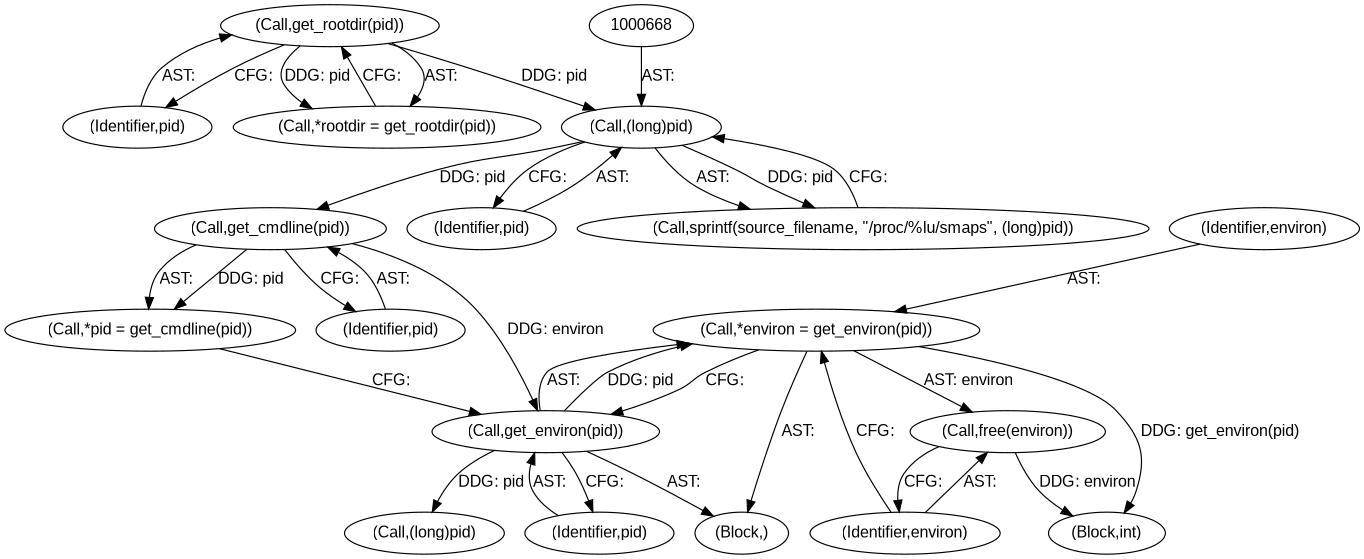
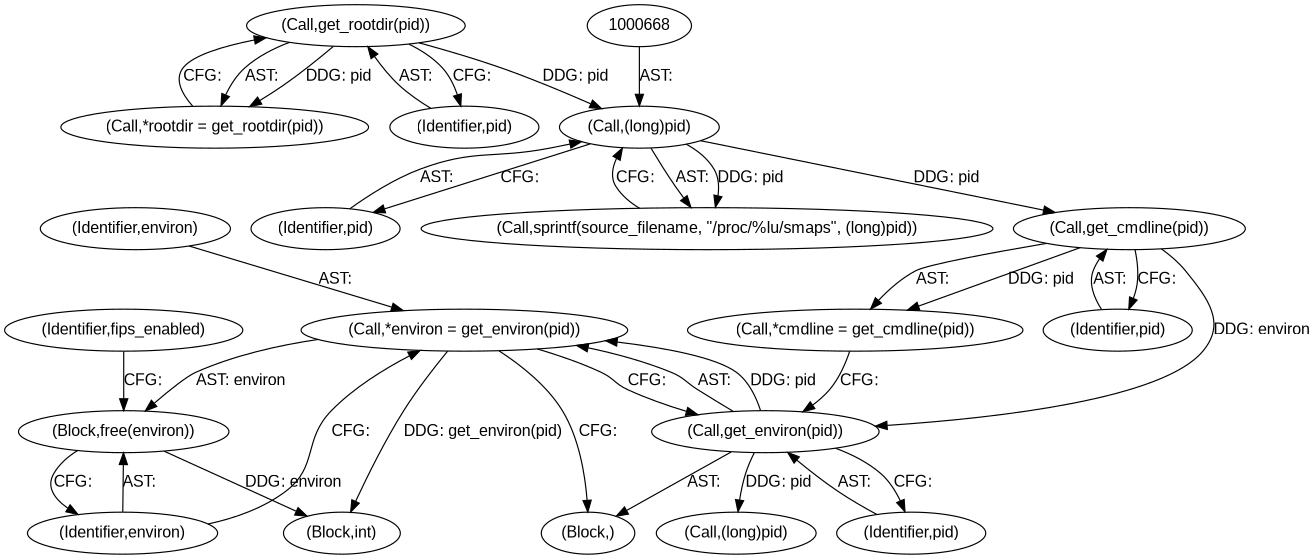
node "(Identifier,fips_enabled)": added
node "(Call,*pid = get_cmdline(pid))": label "(Call,*pid = get_cmdline(pid))" -> "(Call,*cmdline = get_cmdline(pid))"
edge "(Call,*environ = get_environ(pid))" -> "(Block,)": label "AST: " -> "CFG: "
node "(Call,free(environ))": label "(Call,free(environ))" -> "(Block,free(environ))"
